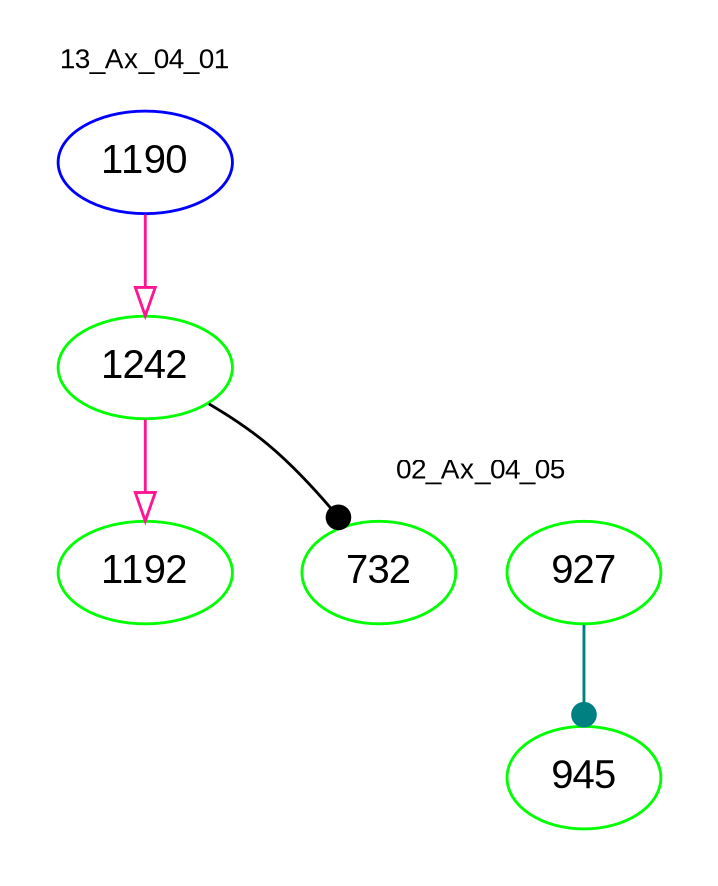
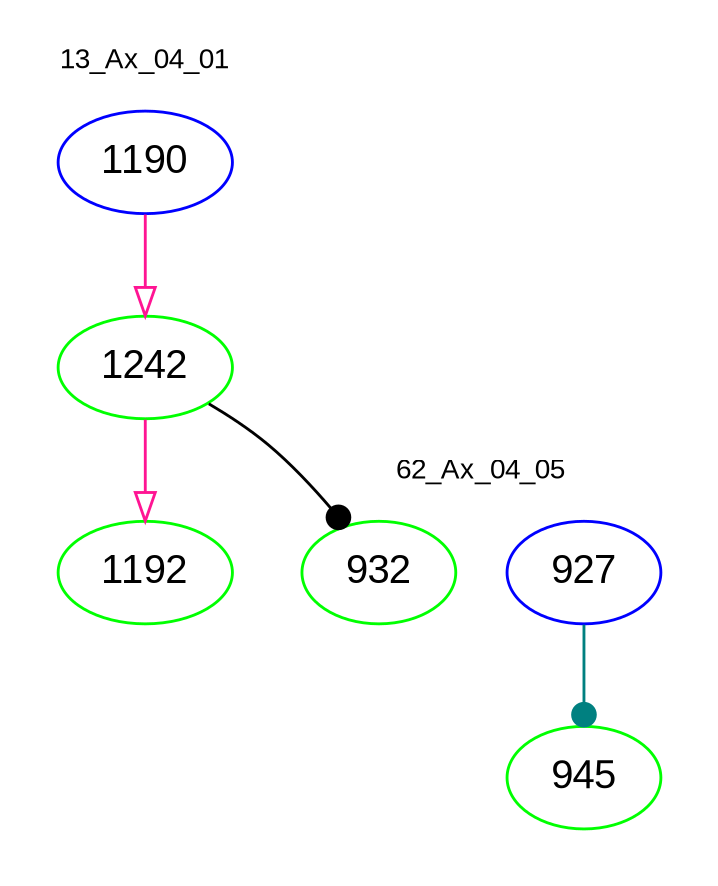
cluster "02_Ax_04_05": label "02_Ax_04_05" -> "62_Ax_04_05"
node "732": label "732" -> "932"
node "927": color green -> blue
